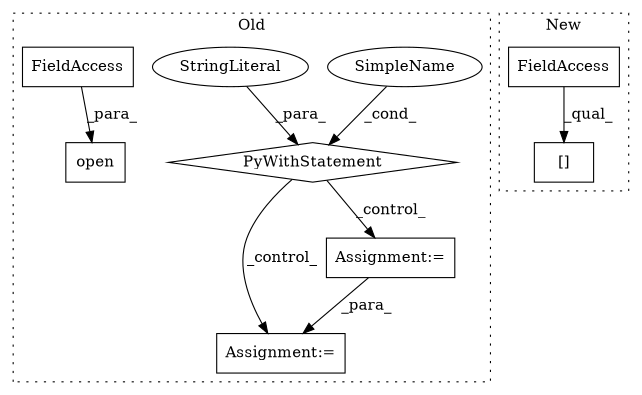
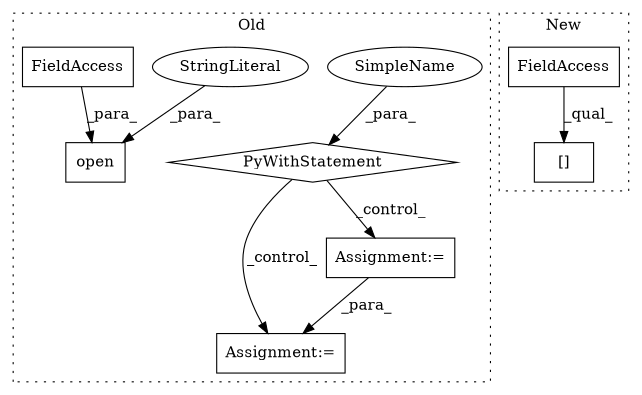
edge "StringLiteral" -> "PyWithStatement": now "StringLiteral" -> "open"
edge "SimpleName" -> "PyWithStatement": label "_cond_" -> "_para_"
